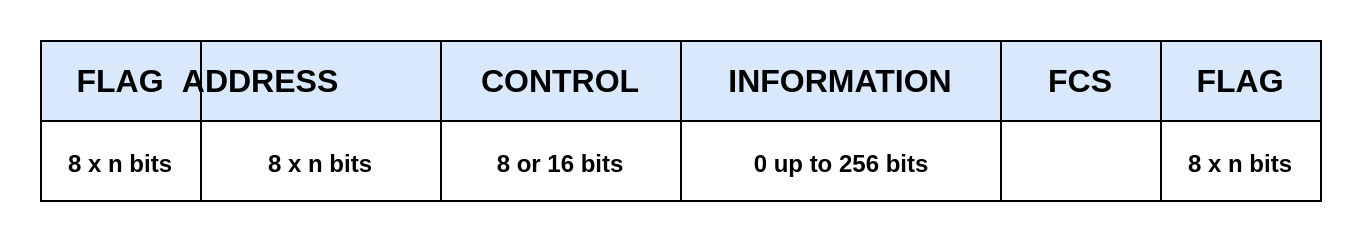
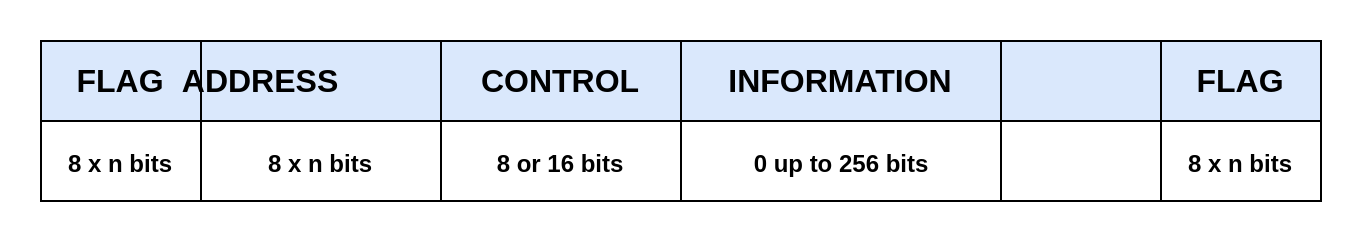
node "FCS": removed
